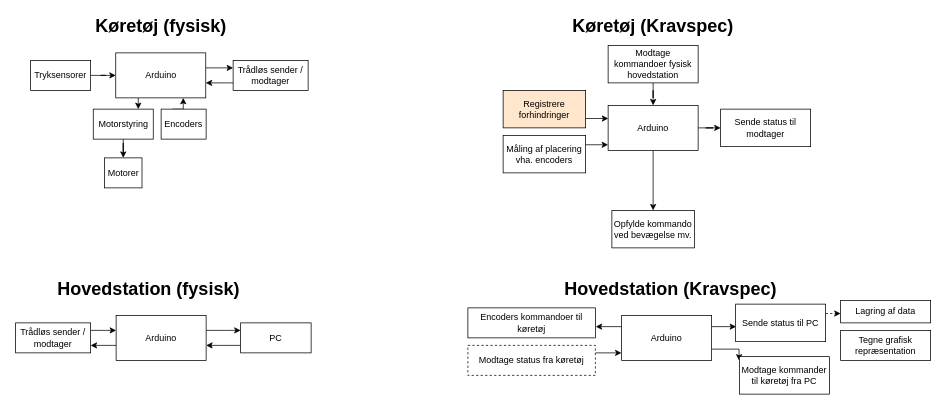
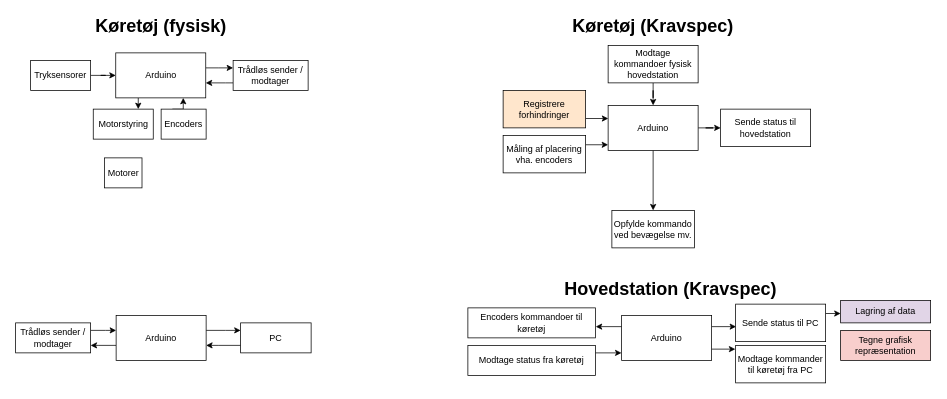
node "Sende status til modtager": label "Sende status til modtager" -> "Sende status til hovedstation"
edge "Motorstyring" -> "Motorer": removed
node "Hovedstation (fysisk)": removed
node "Lagring af data": fillcolor #ffffff -> #e1d5e7
edge "Sende status til PC" -> "Lagring af data": style dashed -> solid
node "Tegne grafisk repræsentation": fillcolor #ffffff -> #f8cecc
node "Modtage status fra køretøj": style dashed -> solid
node "Modtage kommander til køretøj fra PC": moved (784, 375) -> (780, 364)
